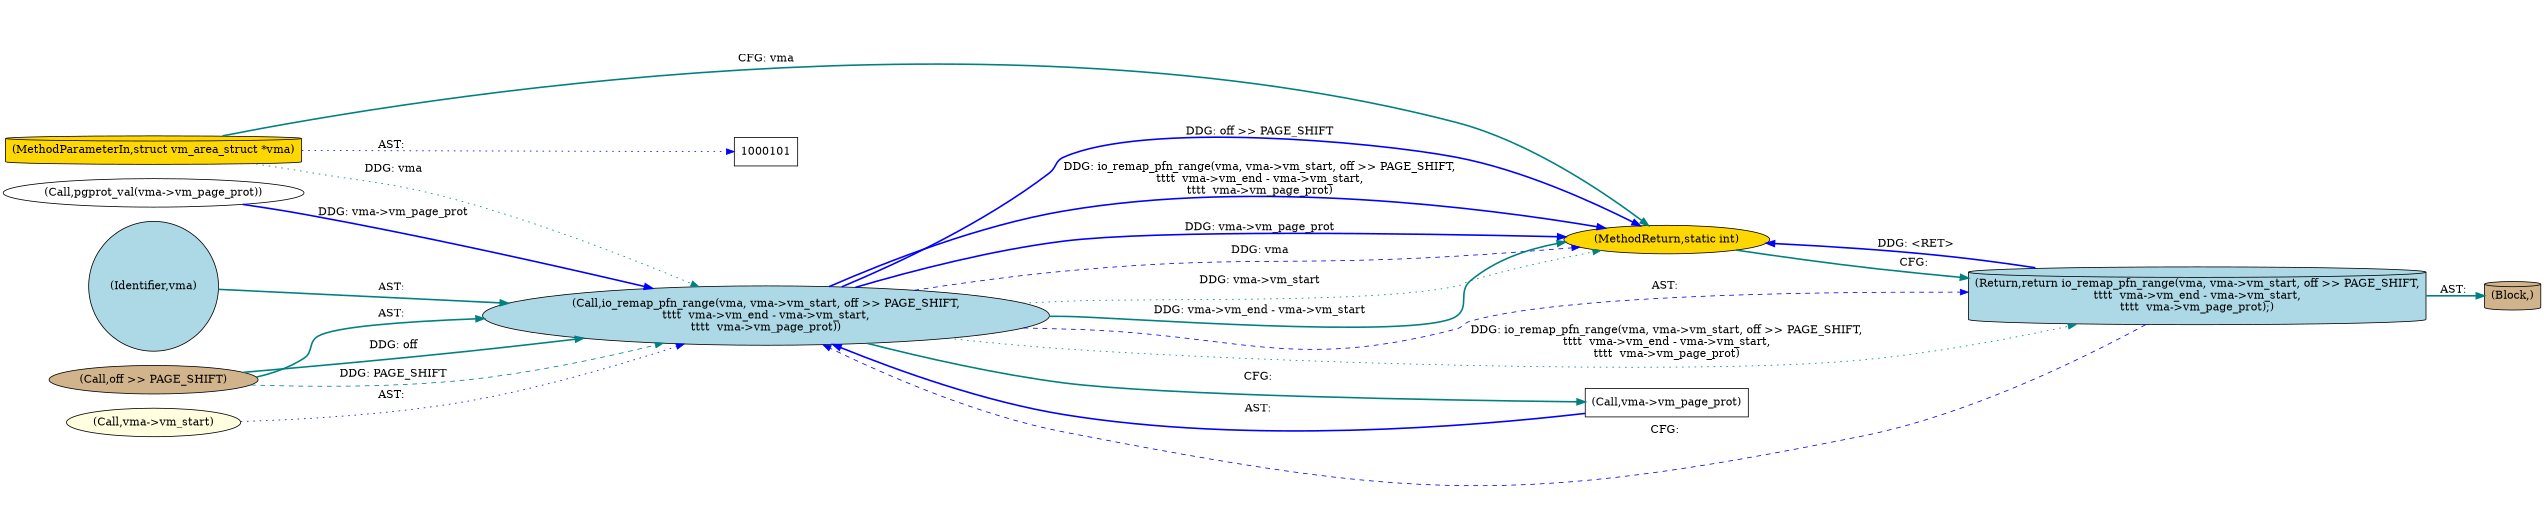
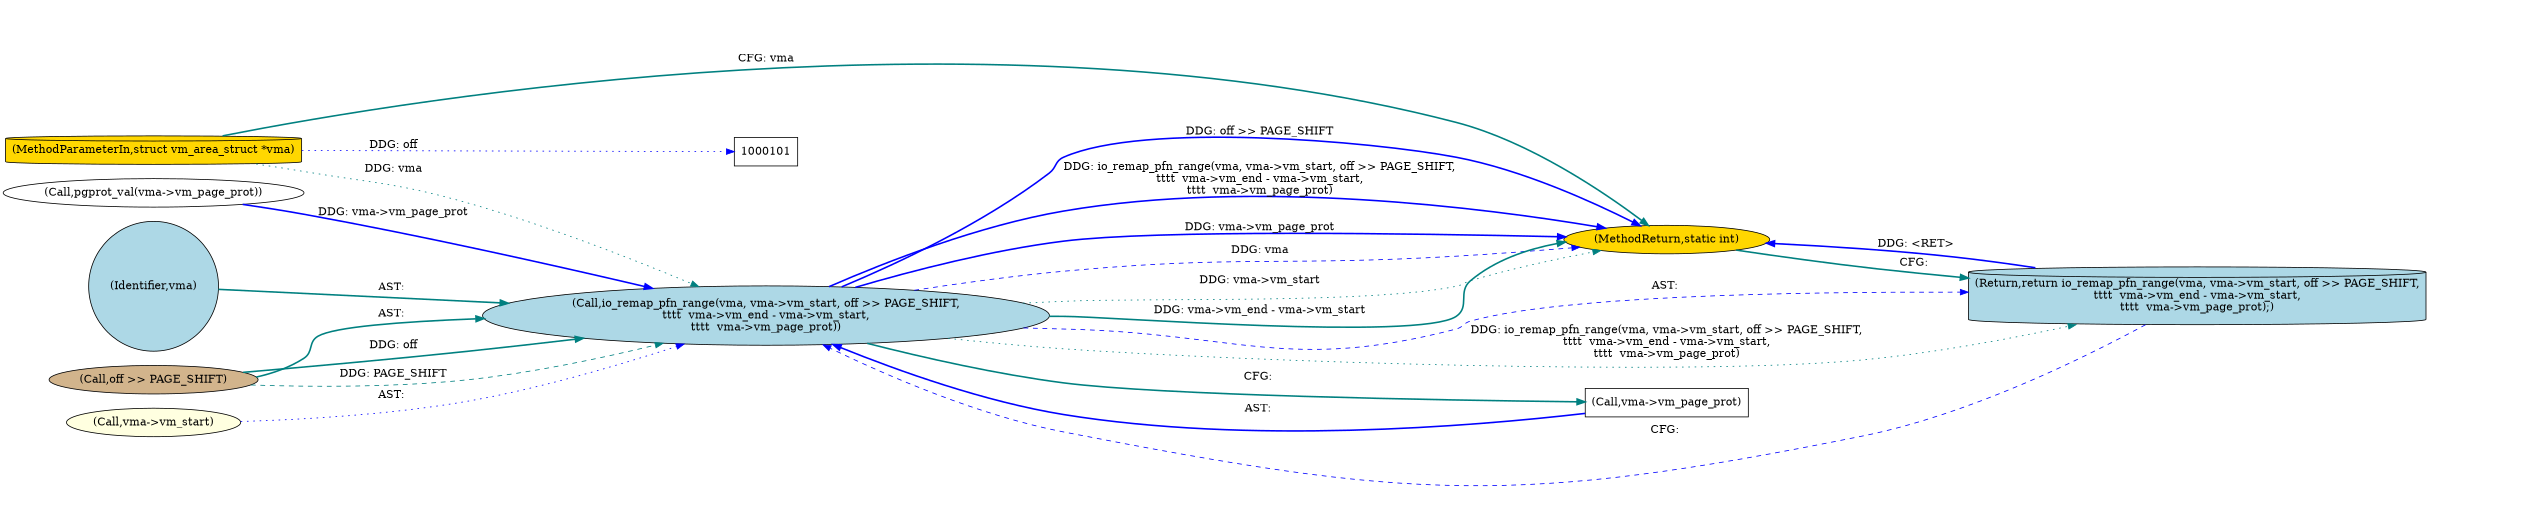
edge "(MethodParameterIn,struct vm_area_struct *vma)" -> "1000101": label "AST: " -> "DDG: off"
node "(Block,)": removed
